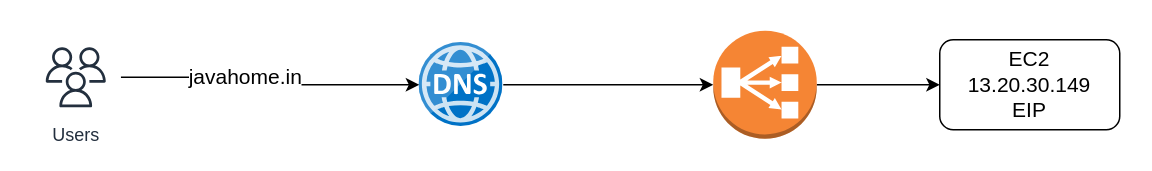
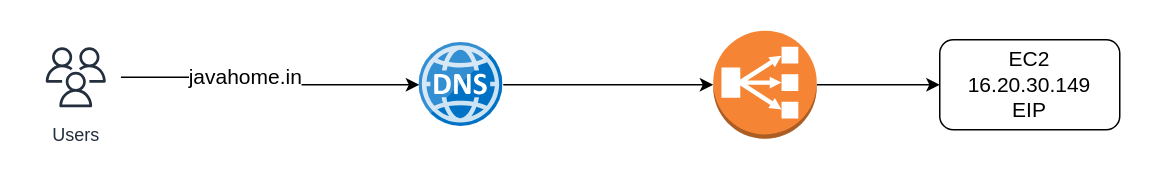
node "EC2 13.20.30.149 EIP": label "EC2 13.20.30.149 EIP" -> "EC2 16.20.30.149 EIP"
